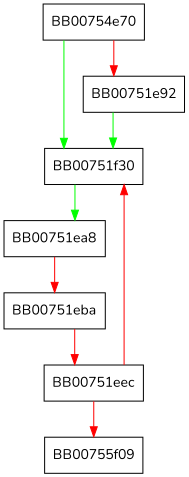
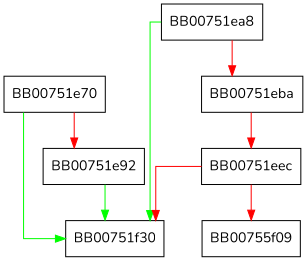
node "BB00754e70": label "BB00754e70" -> "BB00751e70"
edge "BB00751f30" -> "BB00751ea8": reversed
